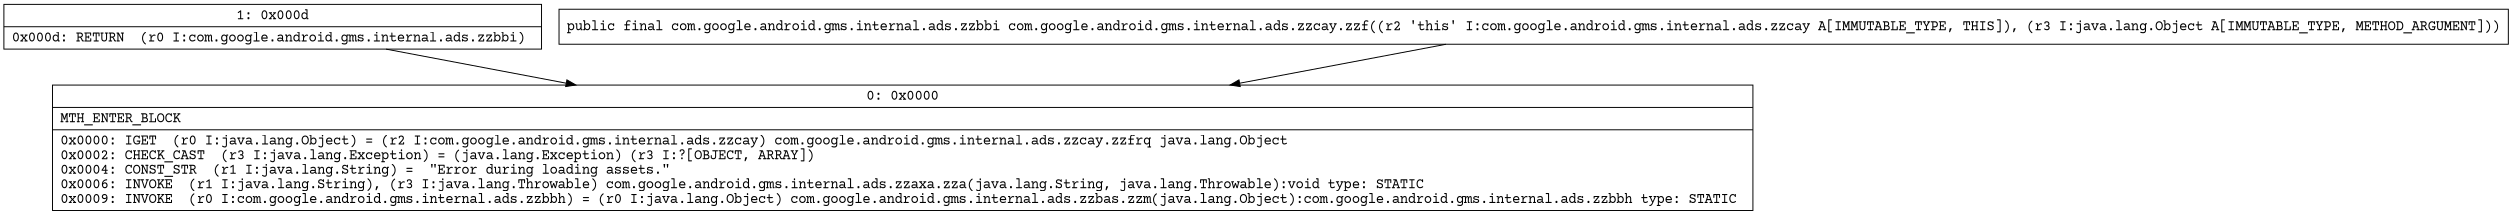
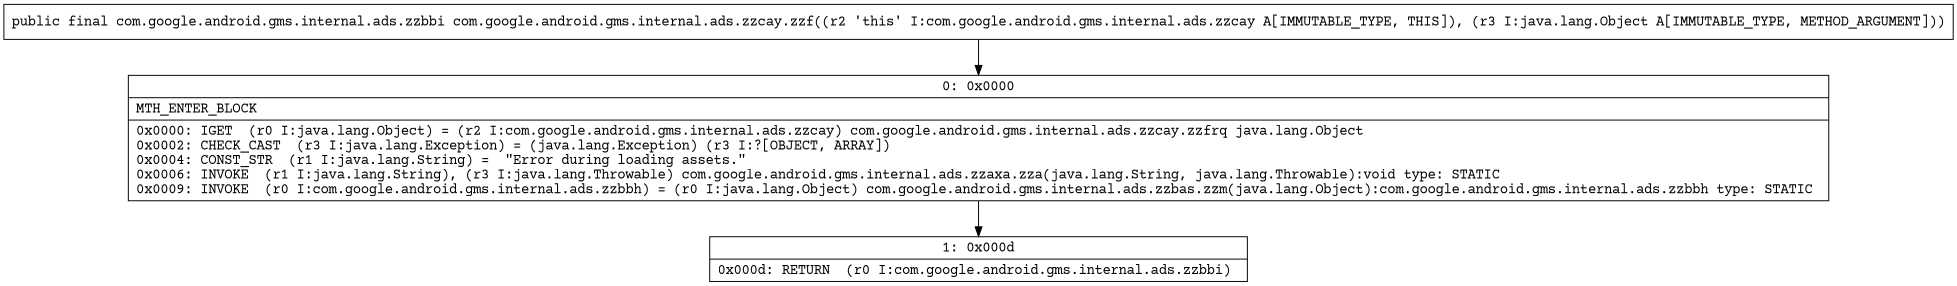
edge "1: 0x000d" -> "0: 0x0000": reversed
